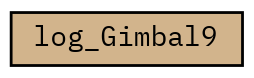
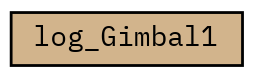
node "log_Gimbal9": label "log_Gimbal9" -> "log_Gimbal1"
